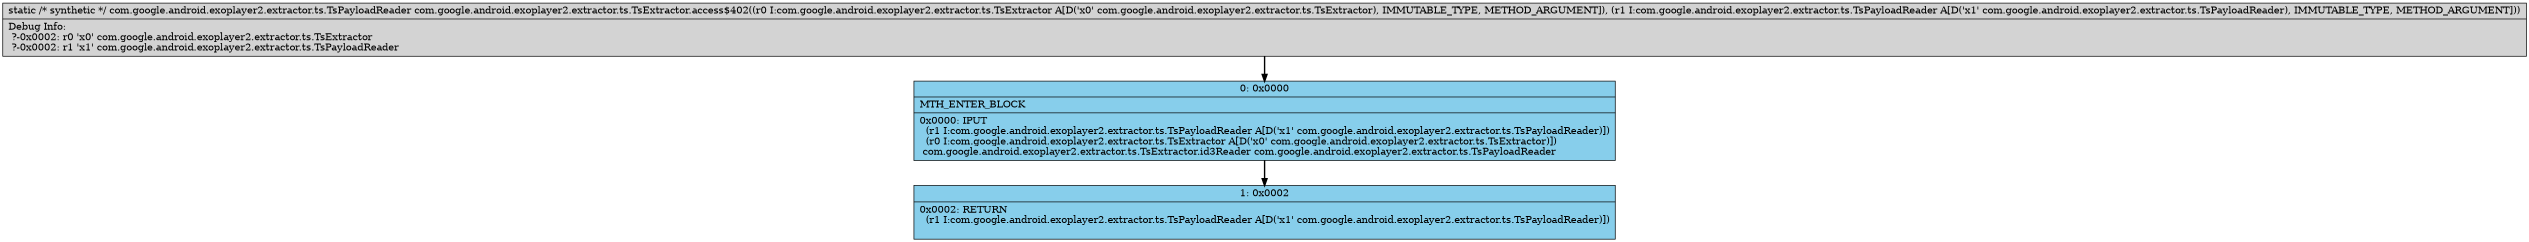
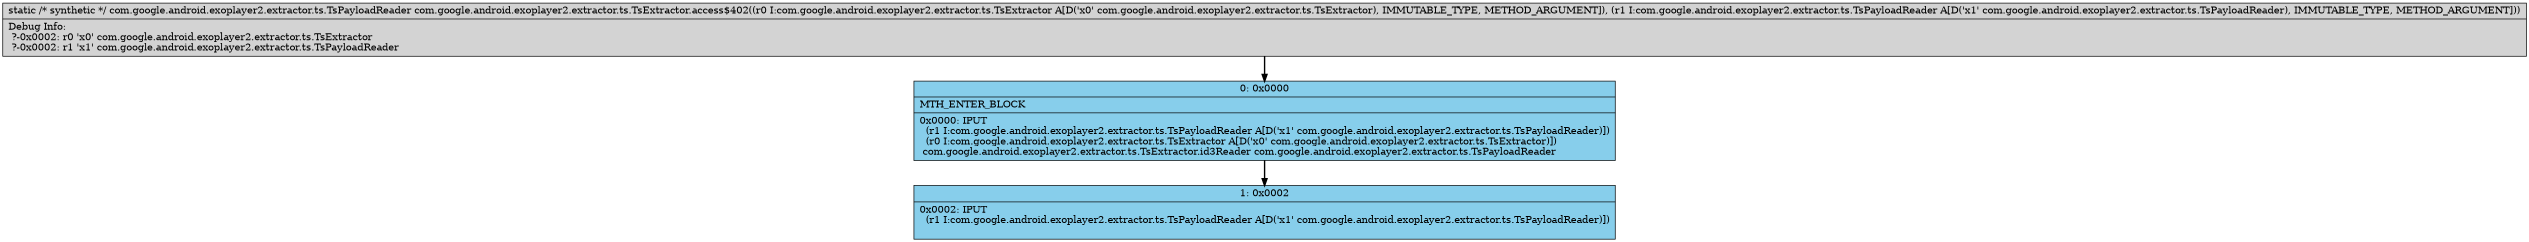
node "1: 0x0002": text "0x0002: RETURN" -> "0x0002: IPUT"
